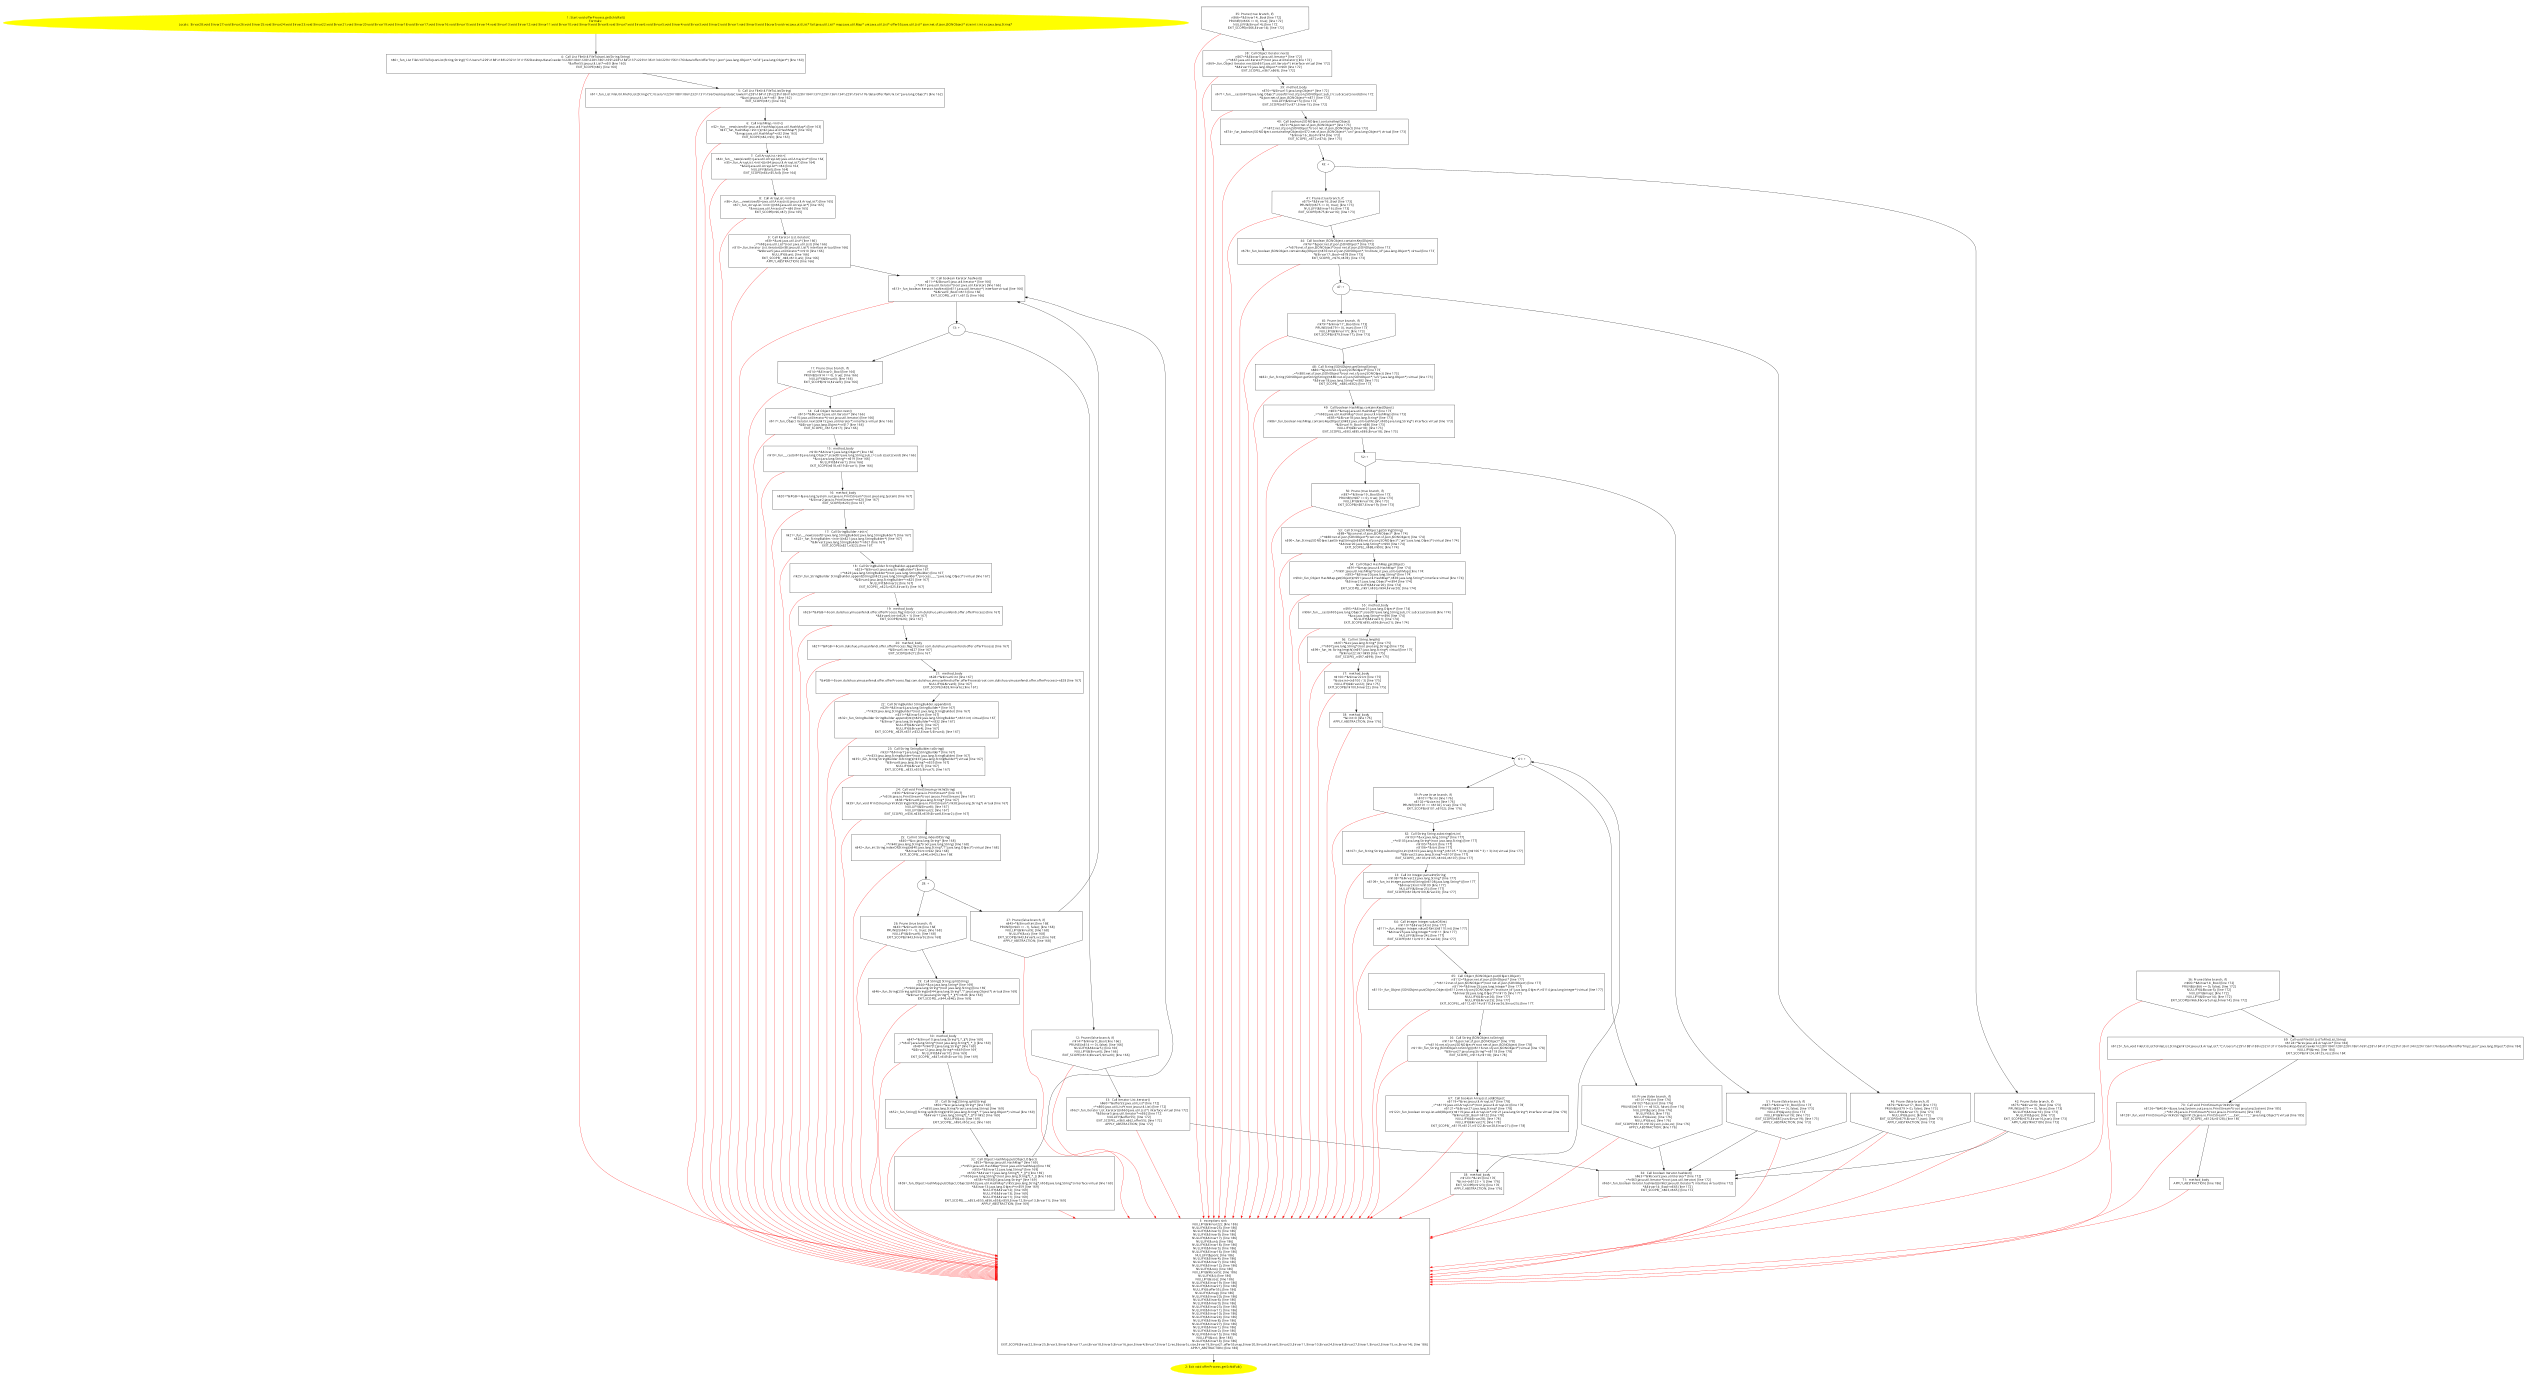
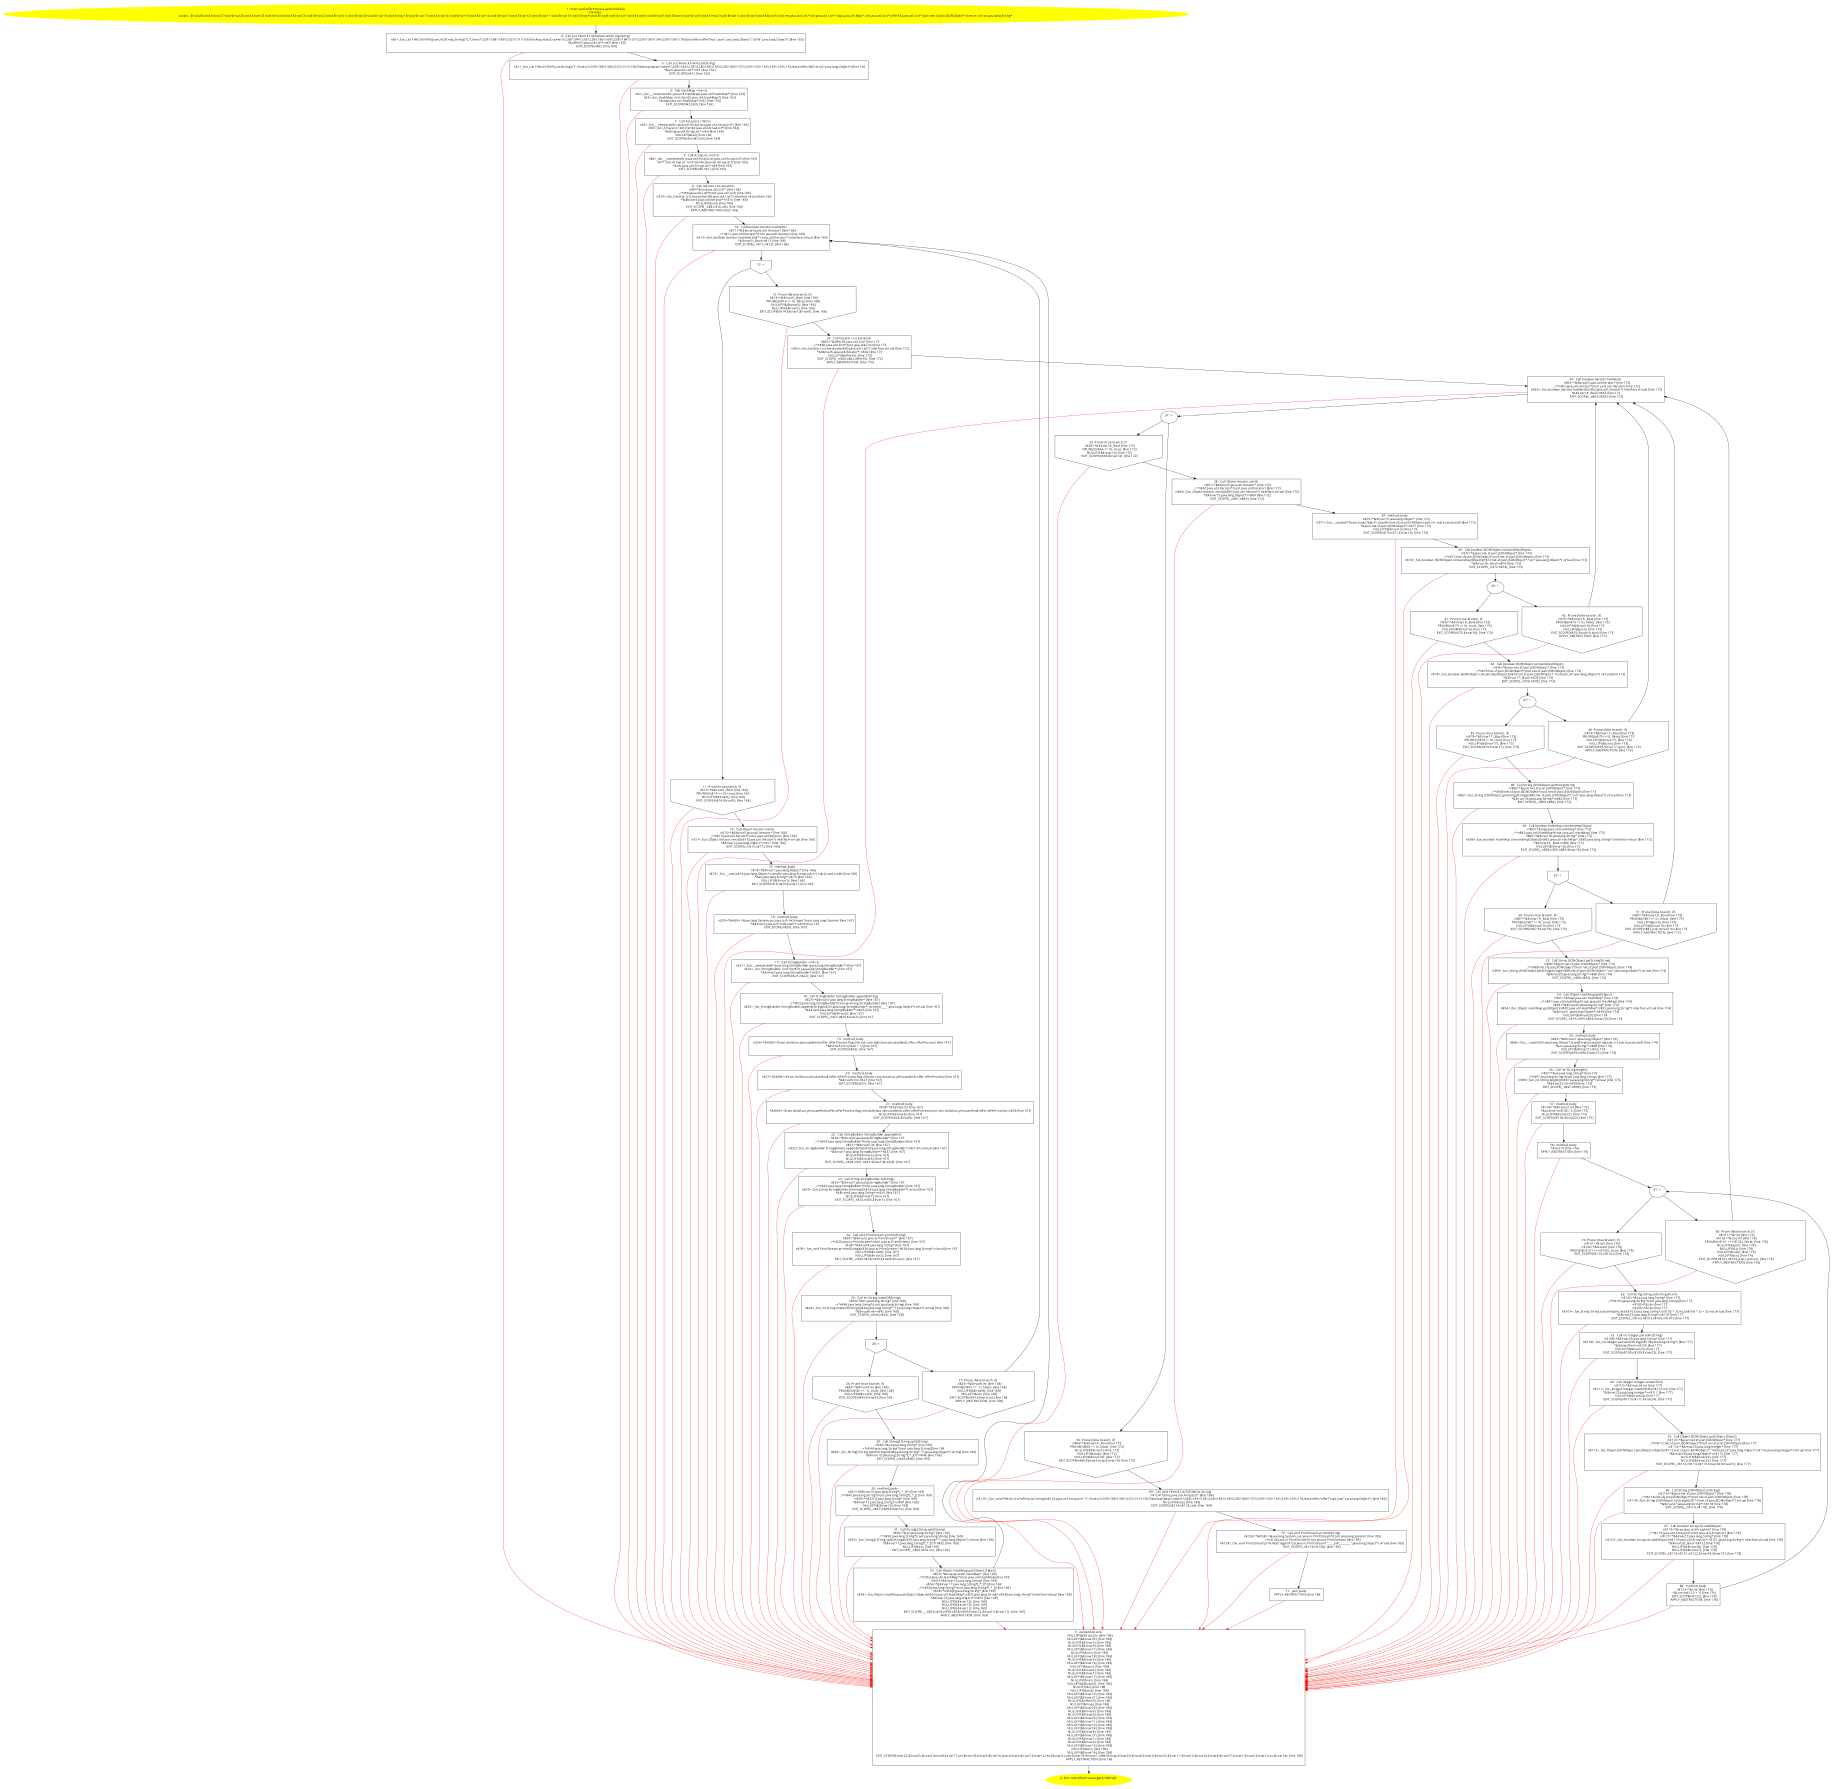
node "13: +": shape ellipse -> invhouse
node "37: +": added
node "28: +": shape ellipse -> invhouse
node "71:  method_body APPLY_ABSTRACTION; [line 186]": label "71:  method_body APPLY_ABSTRACTION; [line 186]" -> "71:  json_body APPLY_ABSTRACTION; [line 186]"
